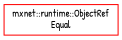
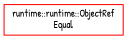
node "mxnet::runtime::ObjectRef Equal": label "mxnet::runtime::ObjectRef Equal" -> "runtime::runtime::ObjectRef Equal"
